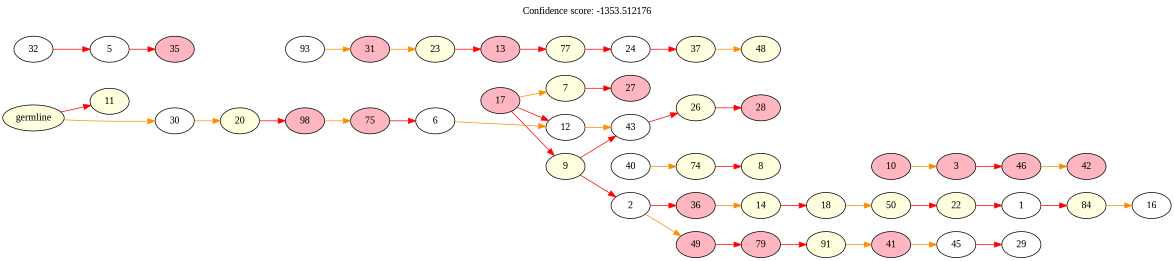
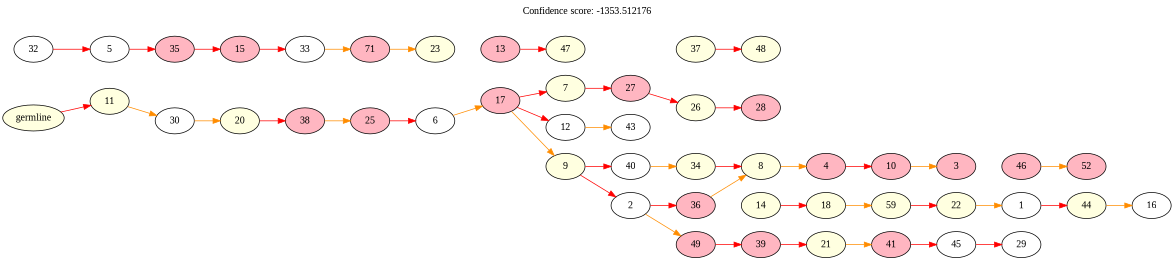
node "15": added
node "93": label "93" -> "33"
node "31": label "31" -> "71"
edge "23" -> "13": removed
node "77": label "77" -> "47"
node "24": removed
edge "37" -> "48": color darkorange -> red
edge "17" -> "7": color darkorange -> red
edge "43" -> "26": now "27" -> "26"
edge "germline" -> "30": now "11" -> "30"
node "98": label "98" -> "38"
node "75": label "75" -> "25"
edge "6" -> "12": now "6" -> "17"
edge "17" -> "9": color red -> darkorange
edge "9" -> "43": now "9" -> "40"
node "74": label "74" -> "34"
node "4": added
edge "3" -> "46": removed
node "42": label "42" -> "52"
edge "36" -> "14": now "36" -> "8"
node "50": label "50" -> "59"
edge "22" -> "1": color red -> darkorange
node "84": label "84" -> "44"
node "79": label "79" -> "39"
node "91": label "91" -> "21"
edge "41" -> "45": color darkorange -> red
